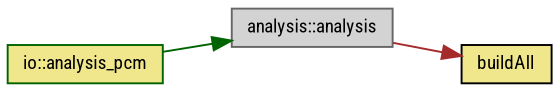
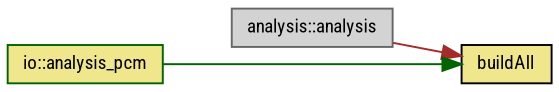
edge "io::analysis_pcm" -> "analysis::analysis": now "io::analysis_pcm" -> "buildAll"
